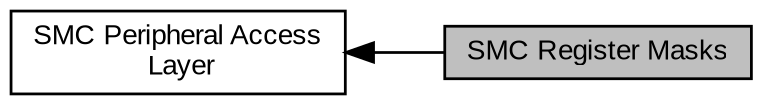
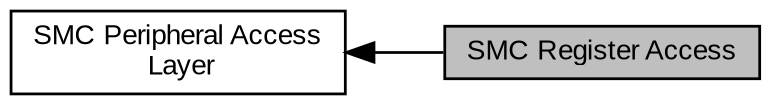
node "SMC Register Masks": label "SMC Register Masks" -> "SMC Register Access"
